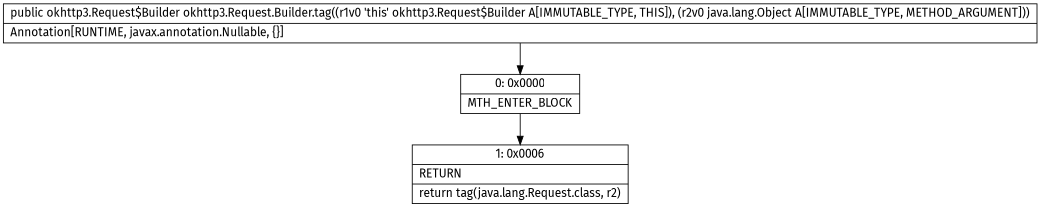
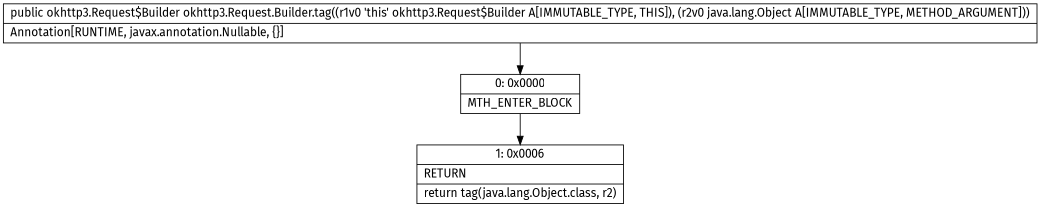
node "1: 0x0006": text "return tag(java.lang.Request.class, r2)" -> "return tag(java.lang.Object.class, r2)"
